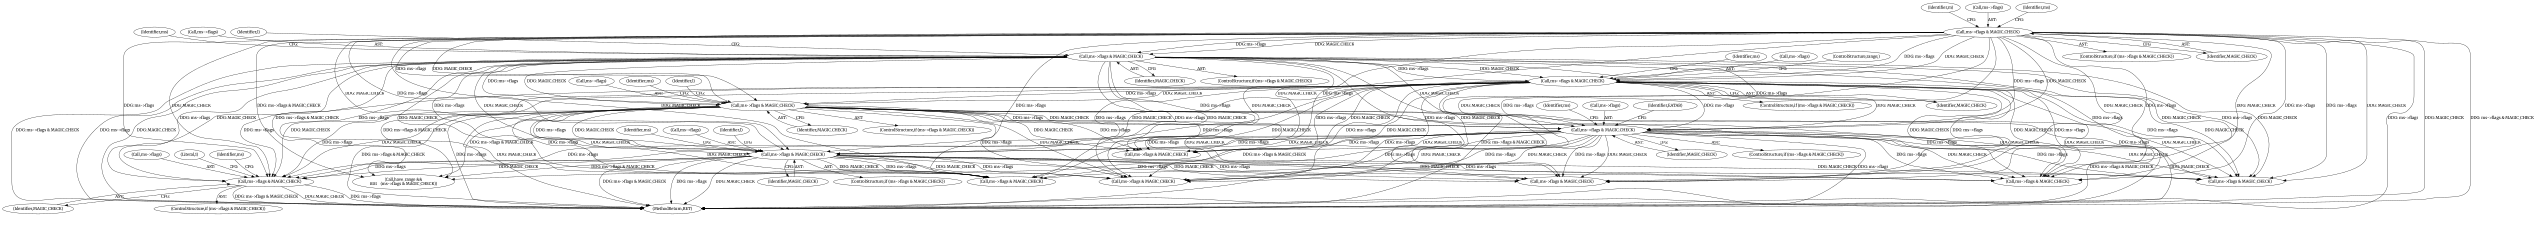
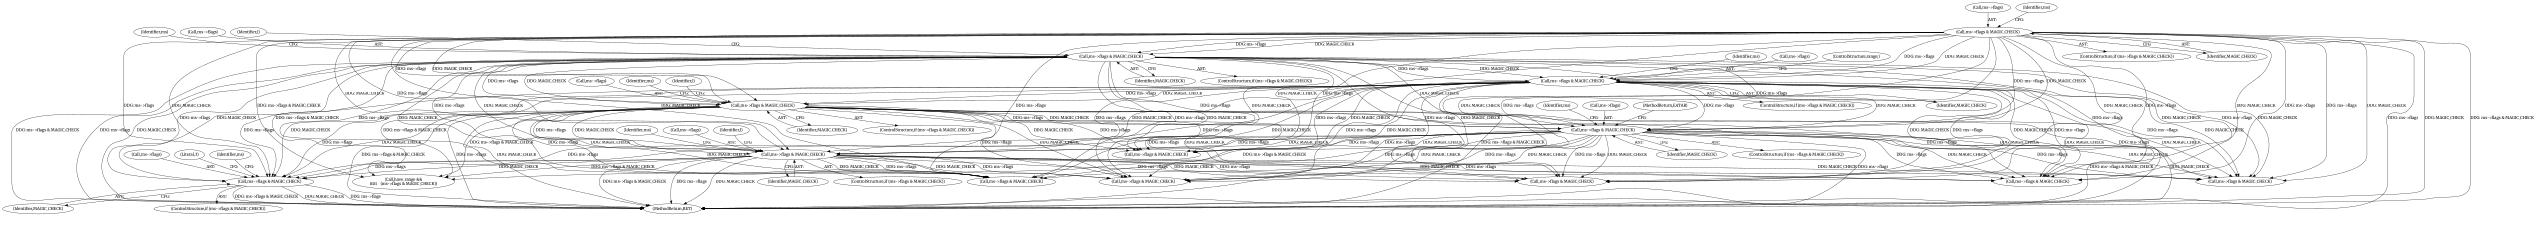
node "(Identifier,m)": removed
node "(Identifier,EATAB)": label "(Identifier,EATAB)" -> "(MethodReturn,EATAB)"
node "(Literal,1)": label "(Literal,1)" -> "(Literal,3)"
